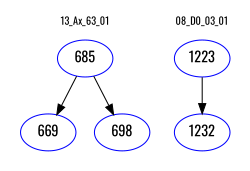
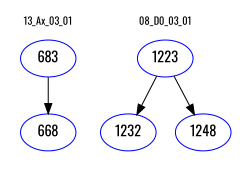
cluster "13_Ax_63_01": label "13_Ax_63_01" -> "13_Ax_03_01"
node "685": label "685" -> "683"
node "669": label "669" -> "668"
node "698": removed
node "1248": added
